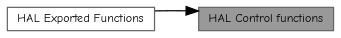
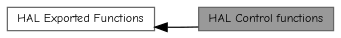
edge "HAL Exported Functions" -> "HAL Control functions": reversed
